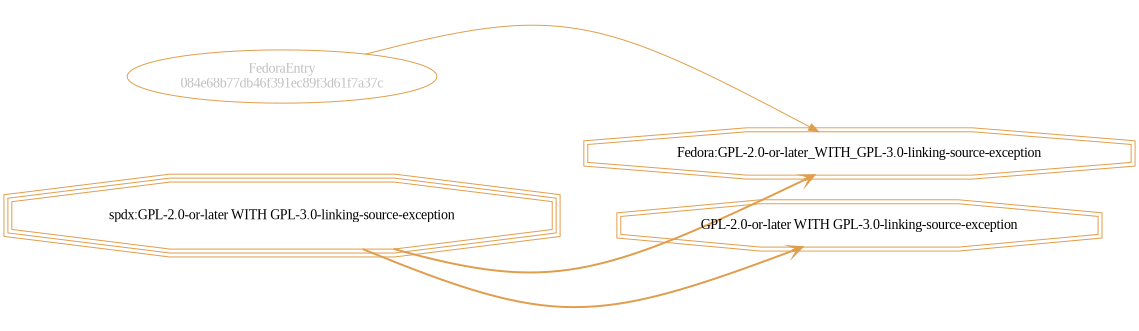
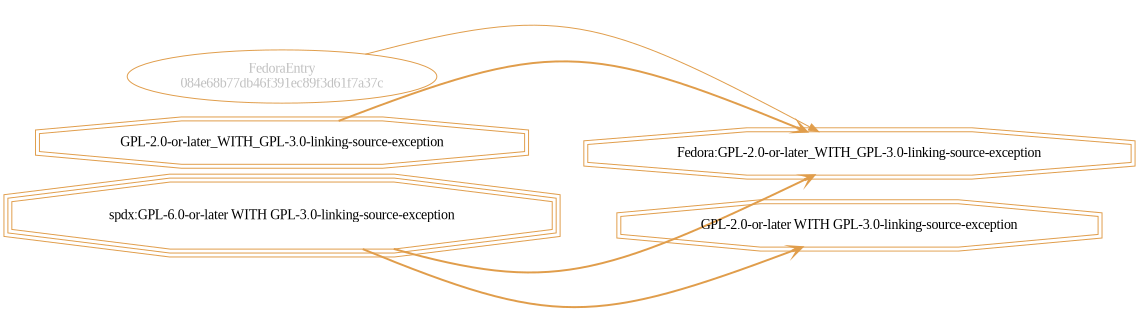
node "GPL-2.0-or-later_WITH_GPL-3.0-linking-source-exception": added
node "spdx:GPL-2.0-or-later WITH GPL-3.0-linking-source-exception": label "spdx:GPL-2.0-or-later WITH GPL-3.0-linking-source-exception" -> "spdx:GPL-6.0-or-later WITH GPL-3.0-linking-source-exception"
